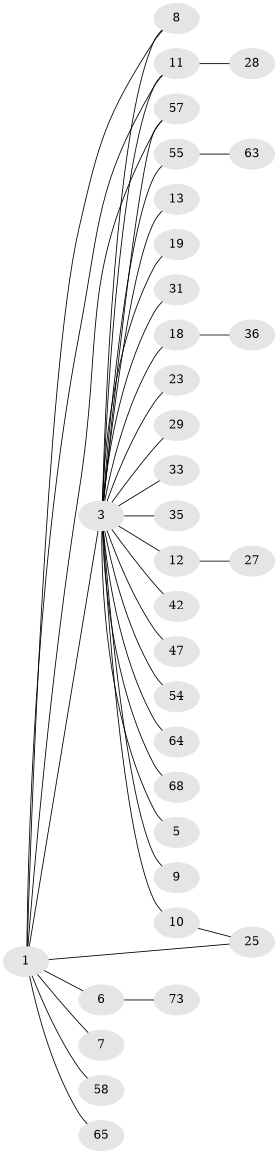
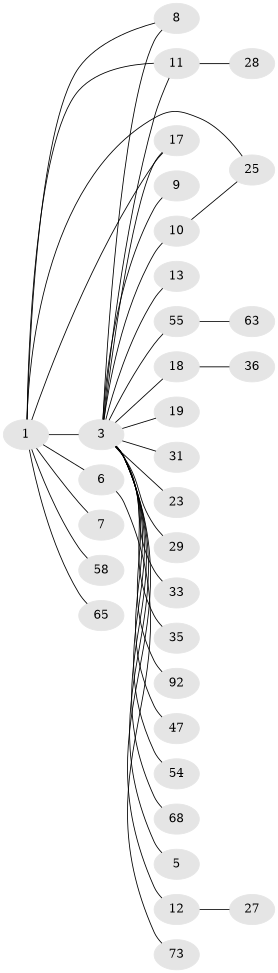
node "57": label "57" -> "17"
node "42": label "42" -> "92"
node "64": removed
